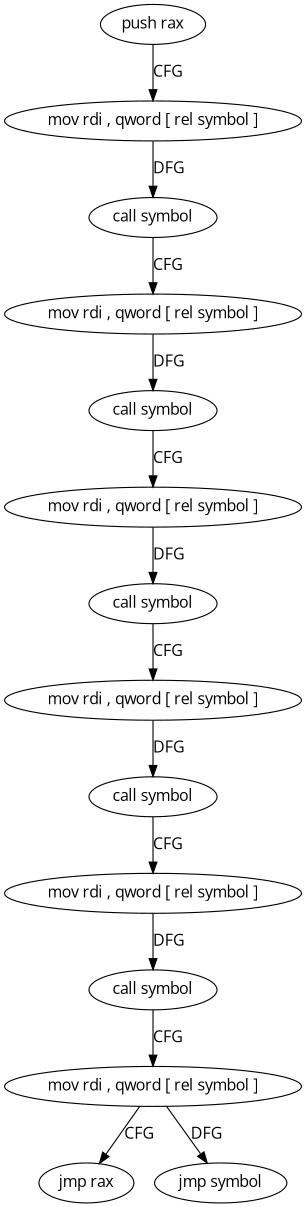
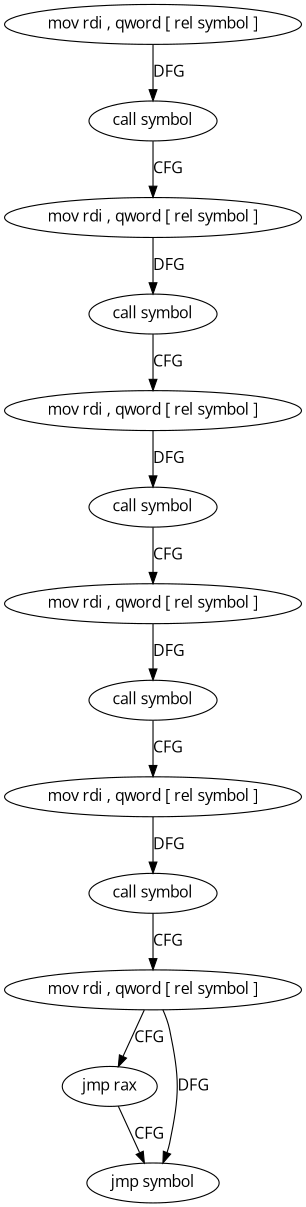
node "push rax": removed
edge "jmp rax" -> "jmp symbol": added, label "CFG"
